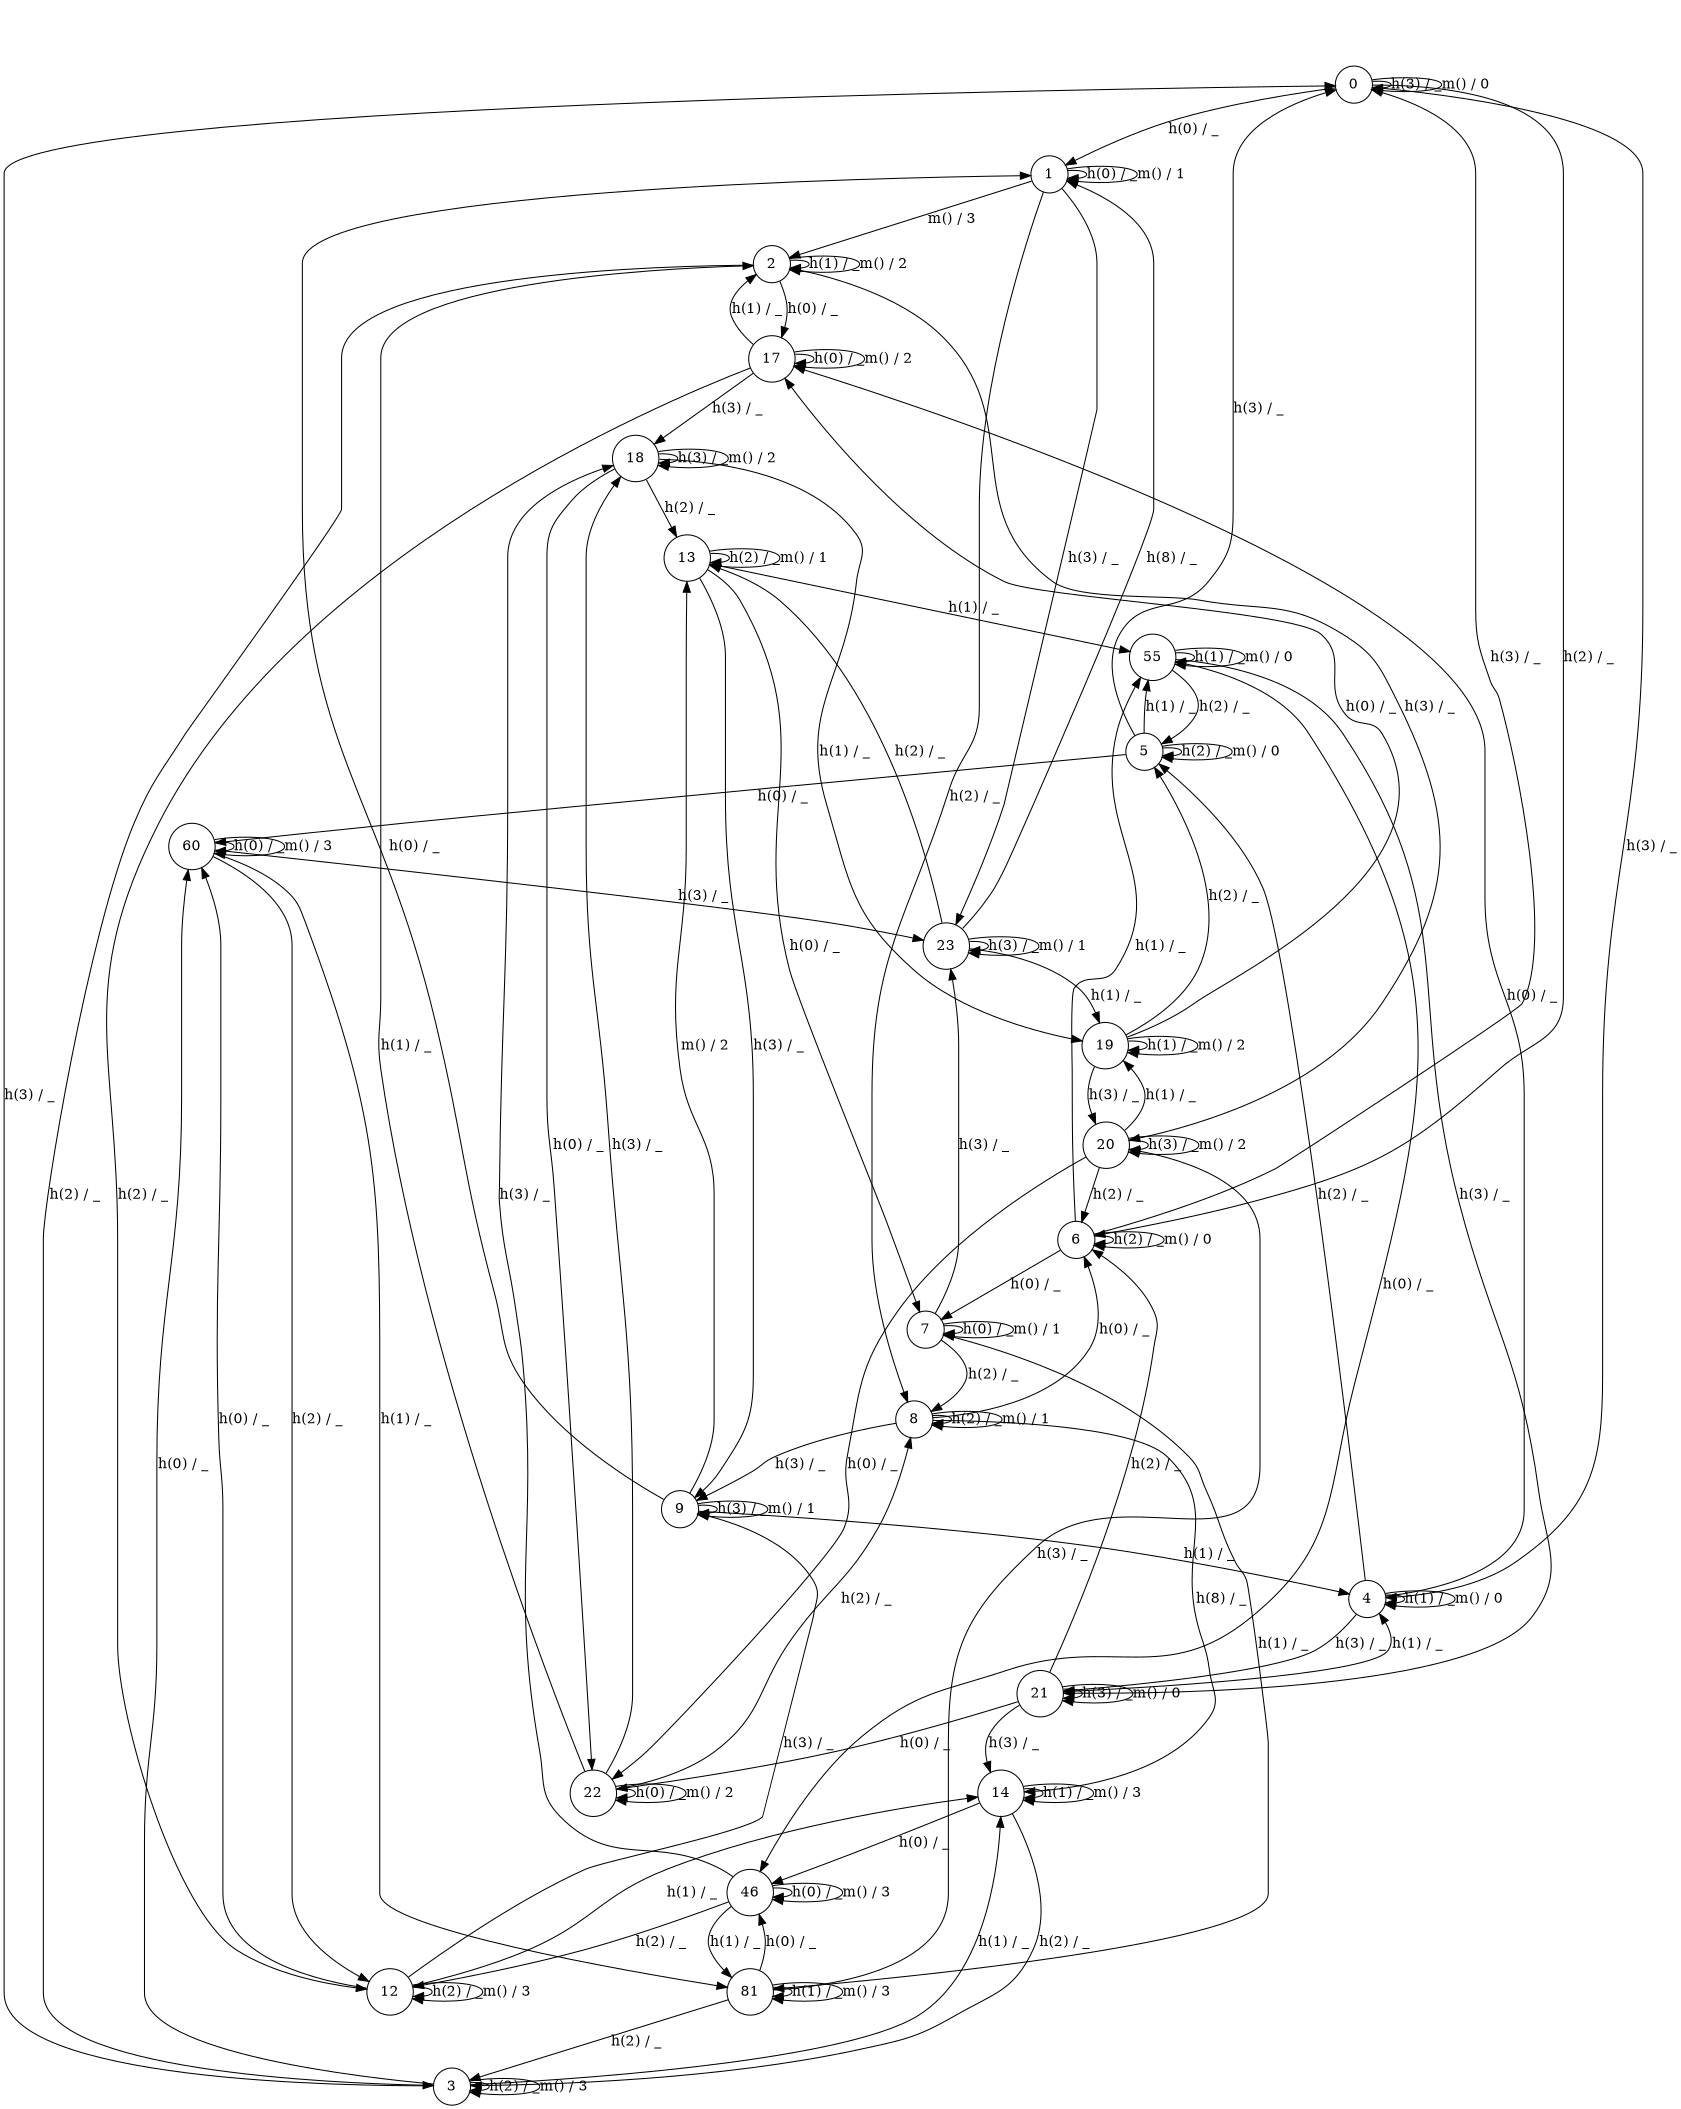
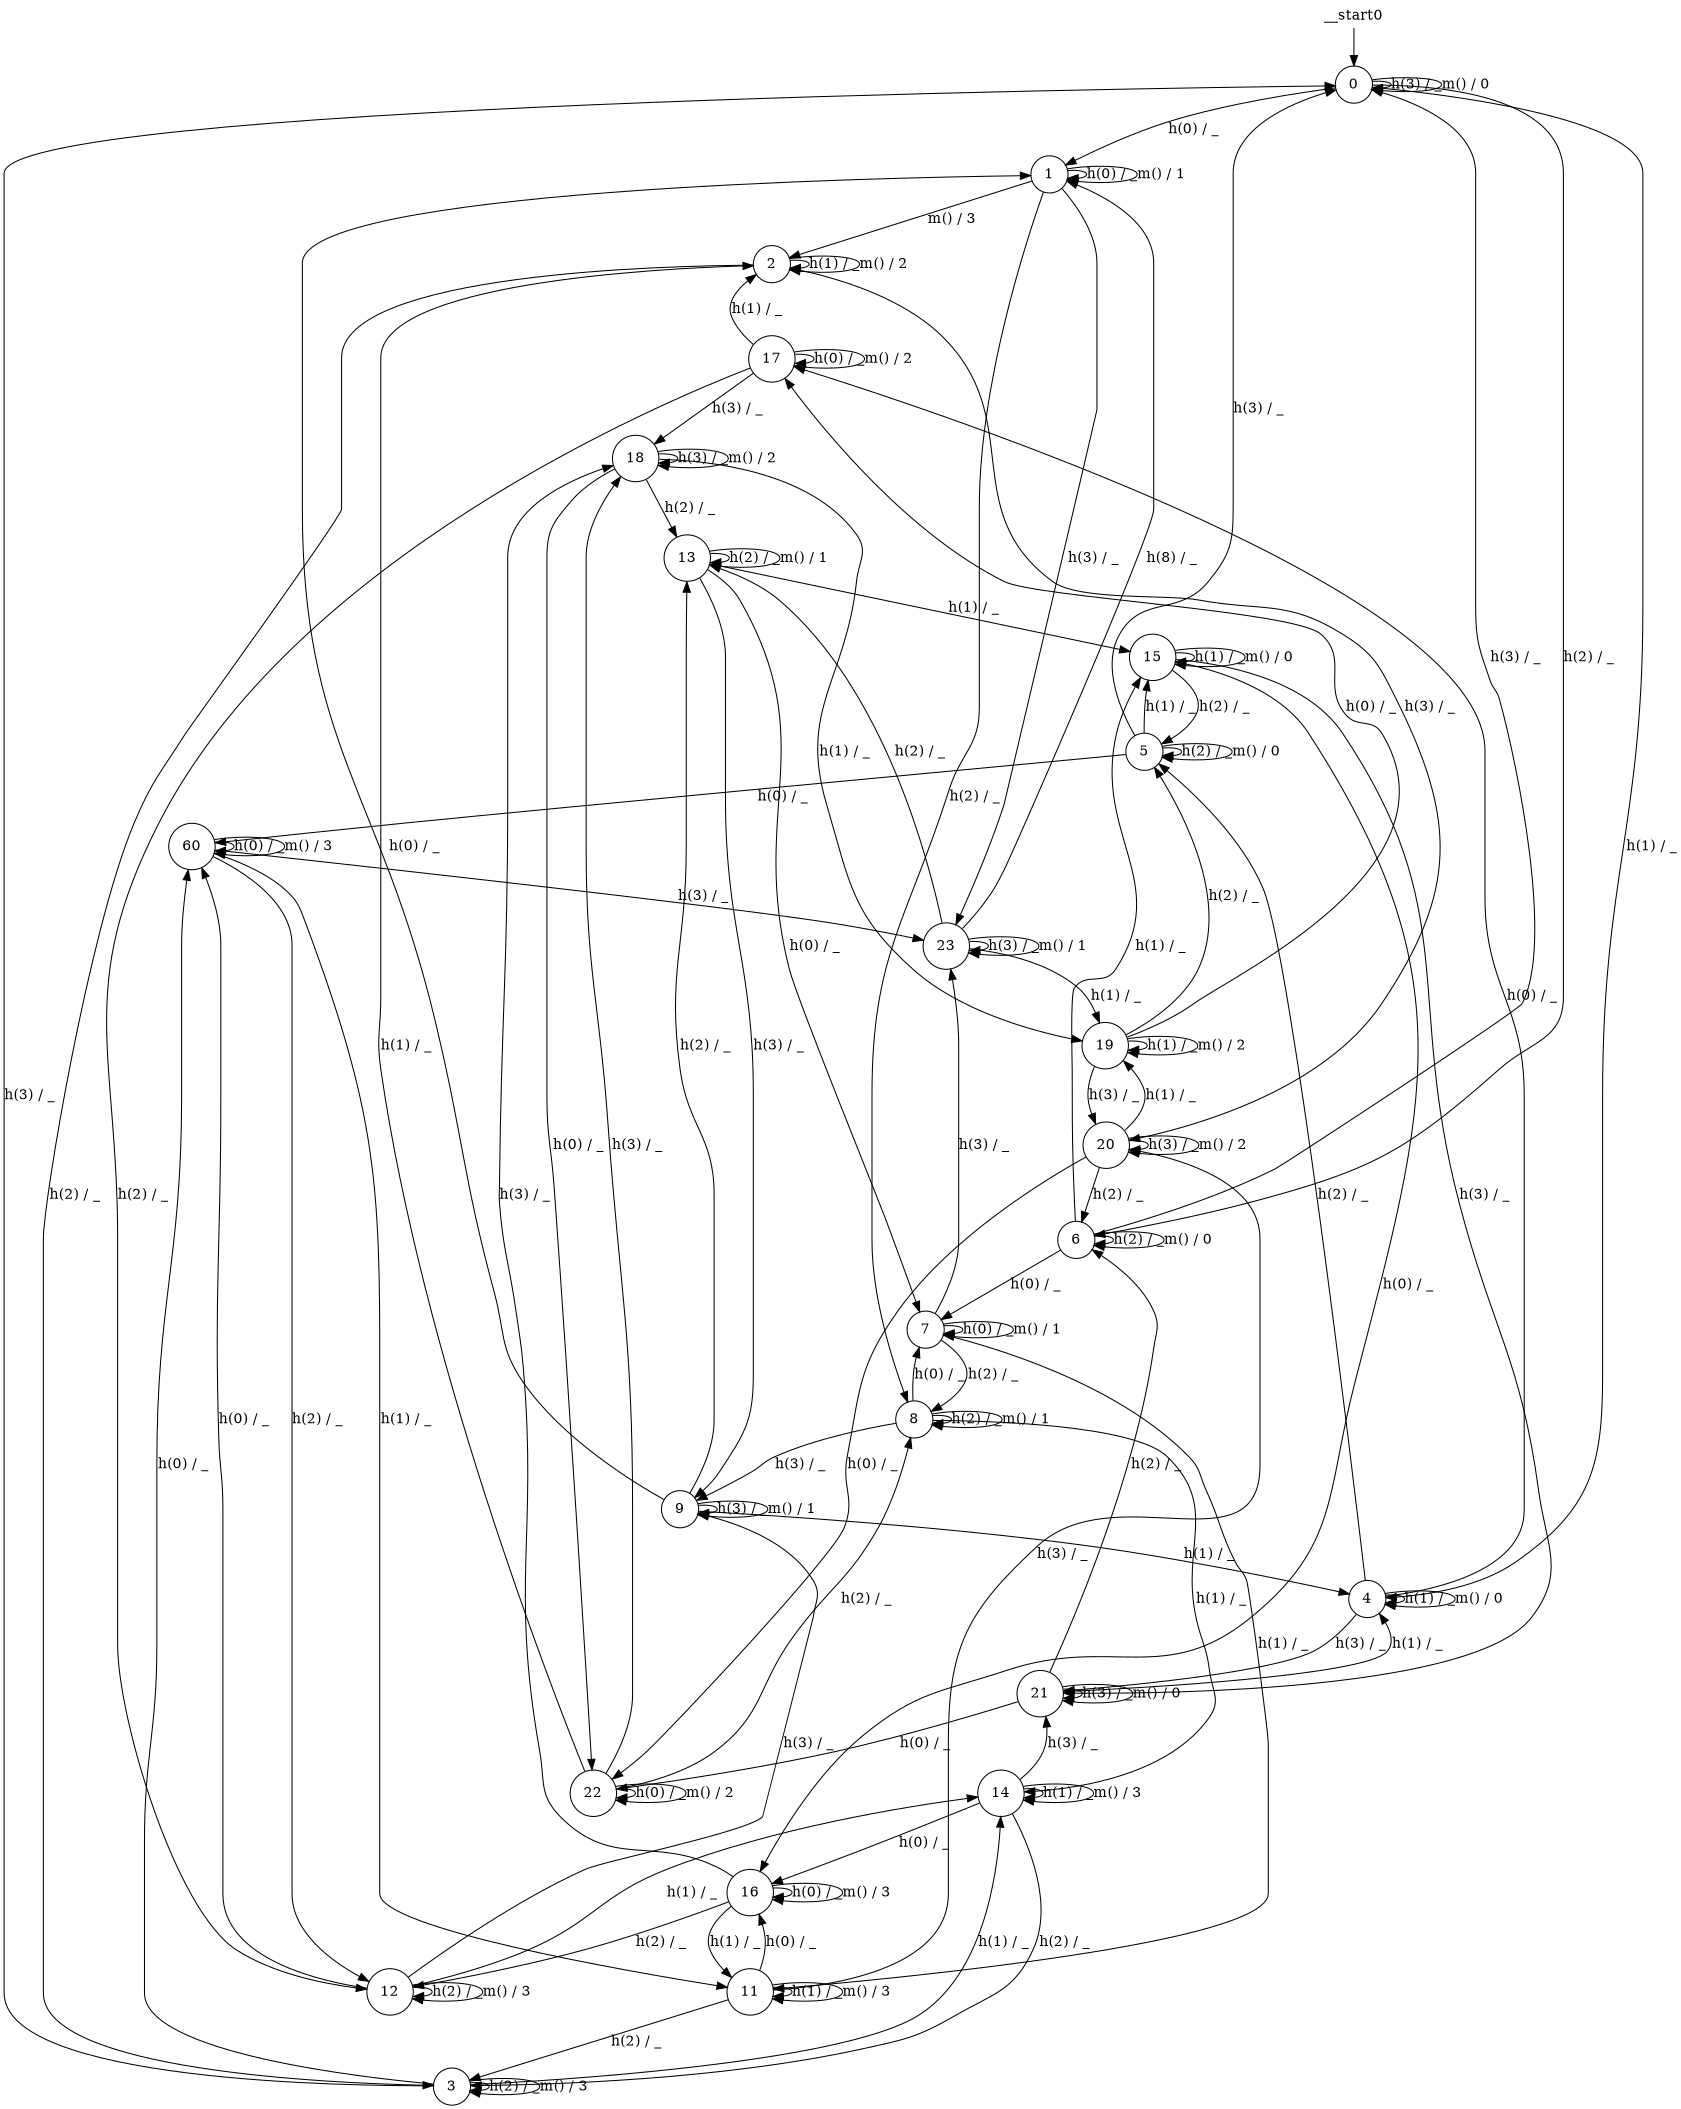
node "__start0": added
edge "2" -> "17": removed, label "h(0) / _"
node "55": label "55" -> "15"
edge "0" -> "4": label "h(3) / _" -> "h(1) / _"
edge "9" -> "13": label "m() / 2" -> "h(2) / _"
edge "8" -> "6": now "8" -> "7"
edge "8" -> "14": label "h(8) / _" -> "h(1) / _"
edge "21" -> "14": reversed
node "46": label "46" -> "16"
node "81": label "81" -> "11"
